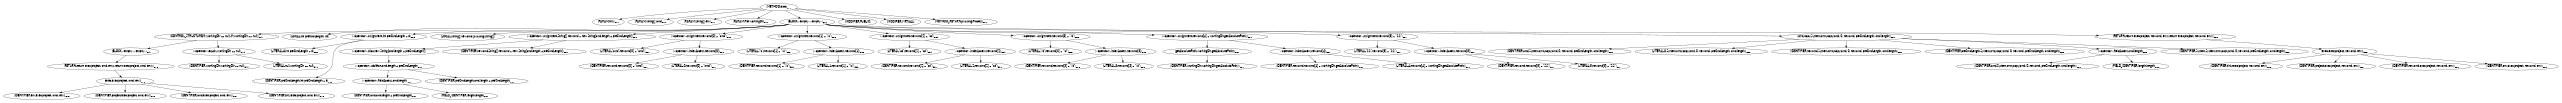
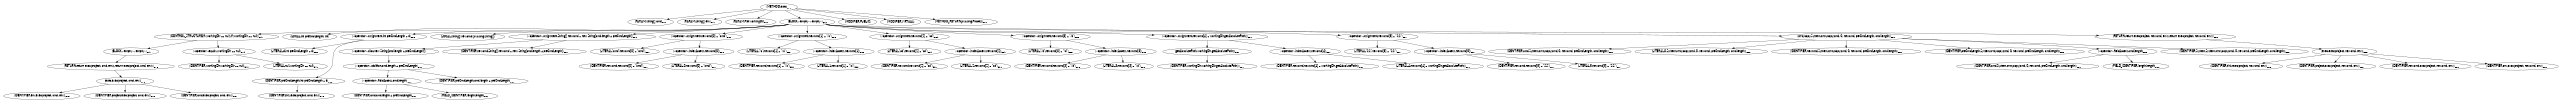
node "(PARAM,this)": removed
edge "(exec,exec(project, cmd, env))" -> "(IDENTIFIER,this,exec(project, cmd, env))": now "(IDENTIFIER,preCmdLength,int preCmdLength = 6)" -> "(IDENTIFIER,this,exec(project, cmd, env))"
